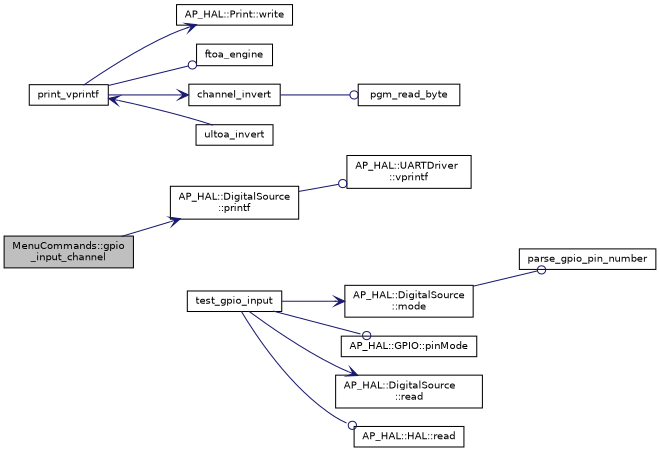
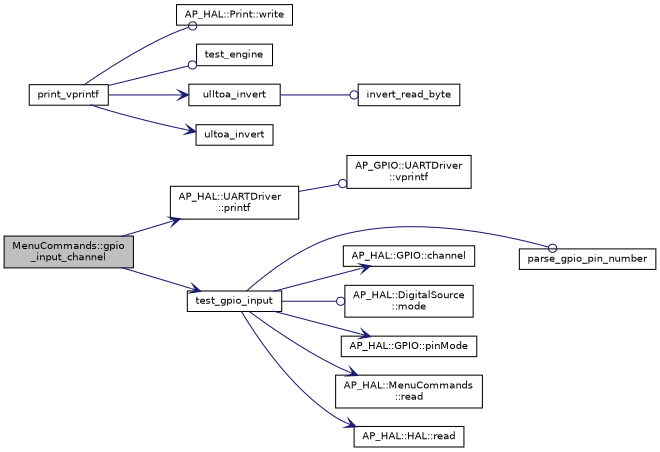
edge "print_vprintf" -> "AP_HAL::Print::write": arrowhead vee -> odot
node "ftoa_engine": label "ftoa_engine" -> "test_engine"
node "channel_invert": label "channel_invert" -> "ulltoa_invert"
node "pgm_read_byte": label "pgm_read_byte" -> "invert_read_byte"
edge "ultoa_invert" -> "print_vprintf": reversed
node "AP_HAL::UARTDriver ::vprintf": label "AP_HAL::UARTDriver ::vprintf" -> "AP_GPIO::UARTDriver ::vprintf"
node "AP_HAL::DigitalSource ::printf": label "AP_HAL::DigitalSource ::printf" -> "AP_HAL::UARTDriver ::printf"
node "AP_HAL::GPIO::channel": added
edge "MenuCommands::gpio _input_channel" -> "test_gpio_input": added
edge "AP_HAL::DigitalSource ::mode" -> "parse_gpio_pin_number": now "test_gpio_input" -> "parse_gpio_pin_number"
edge "test_gpio_input" -> "AP_HAL::DigitalSource ::mode": arrowhead vee -> odot
edge "test_gpio_input" -> "AP_HAL::GPIO::pinMode": arrowhead odot -> vee
edge "test_gpio_input" -> "AP_HAL::HAL::read": arrowhead odot -> vee
node "AP_HAL::DigitalSource ::read": label "AP_HAL::DigitalSource ::read" -> "AP_HAL::MenuCommands ::read"
